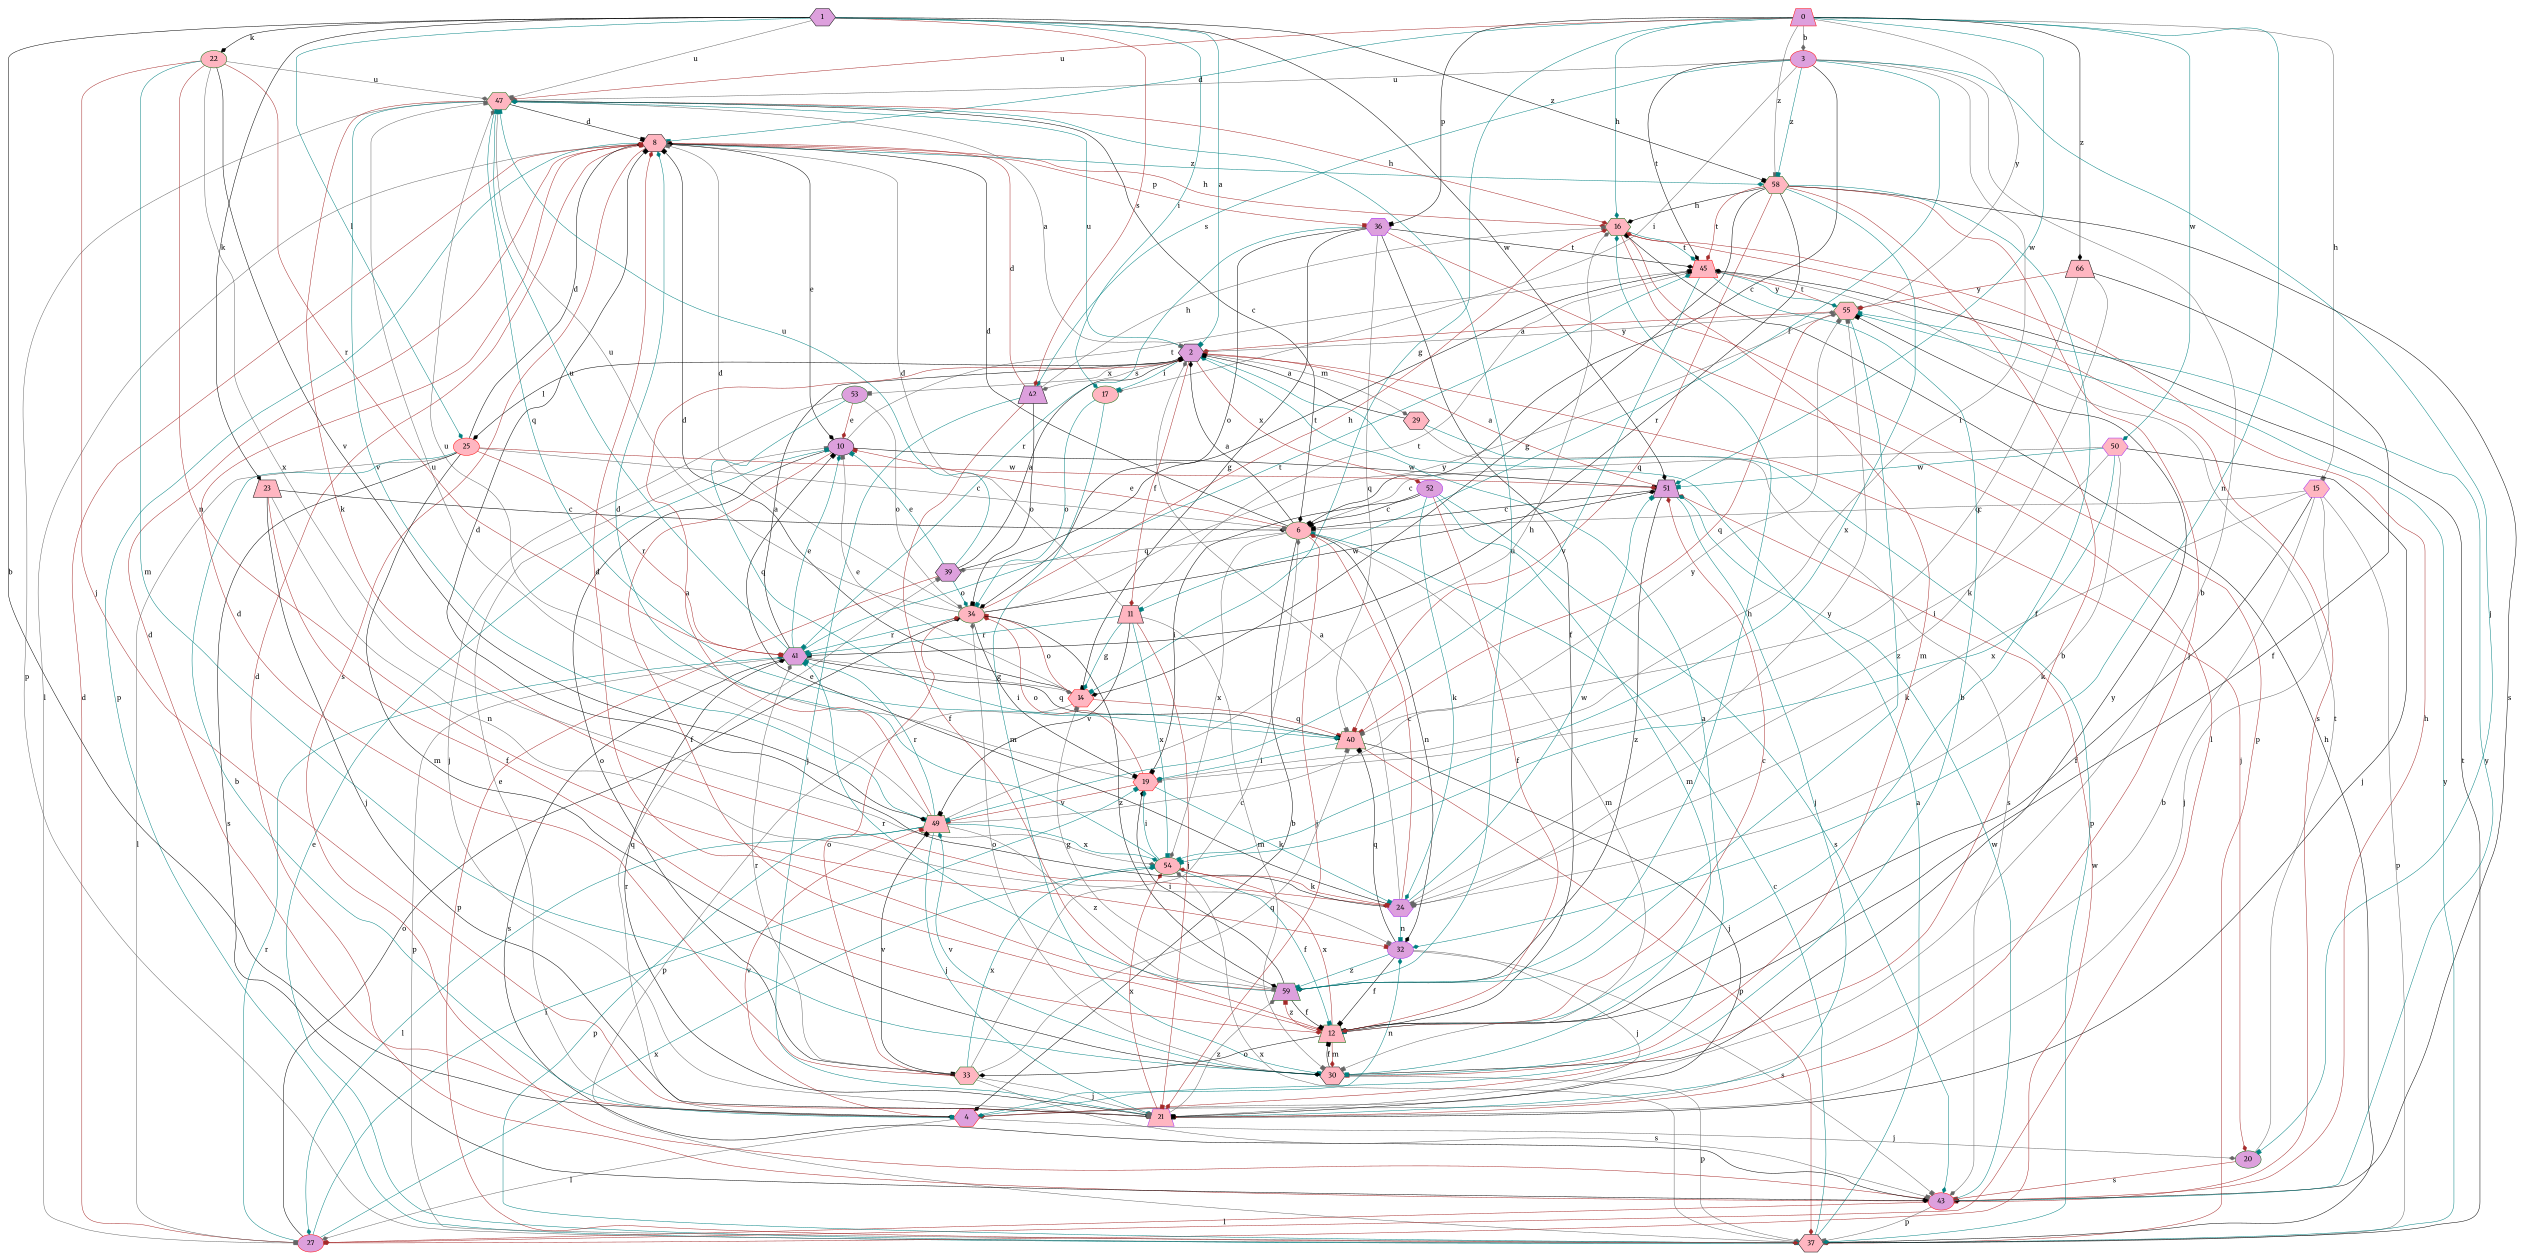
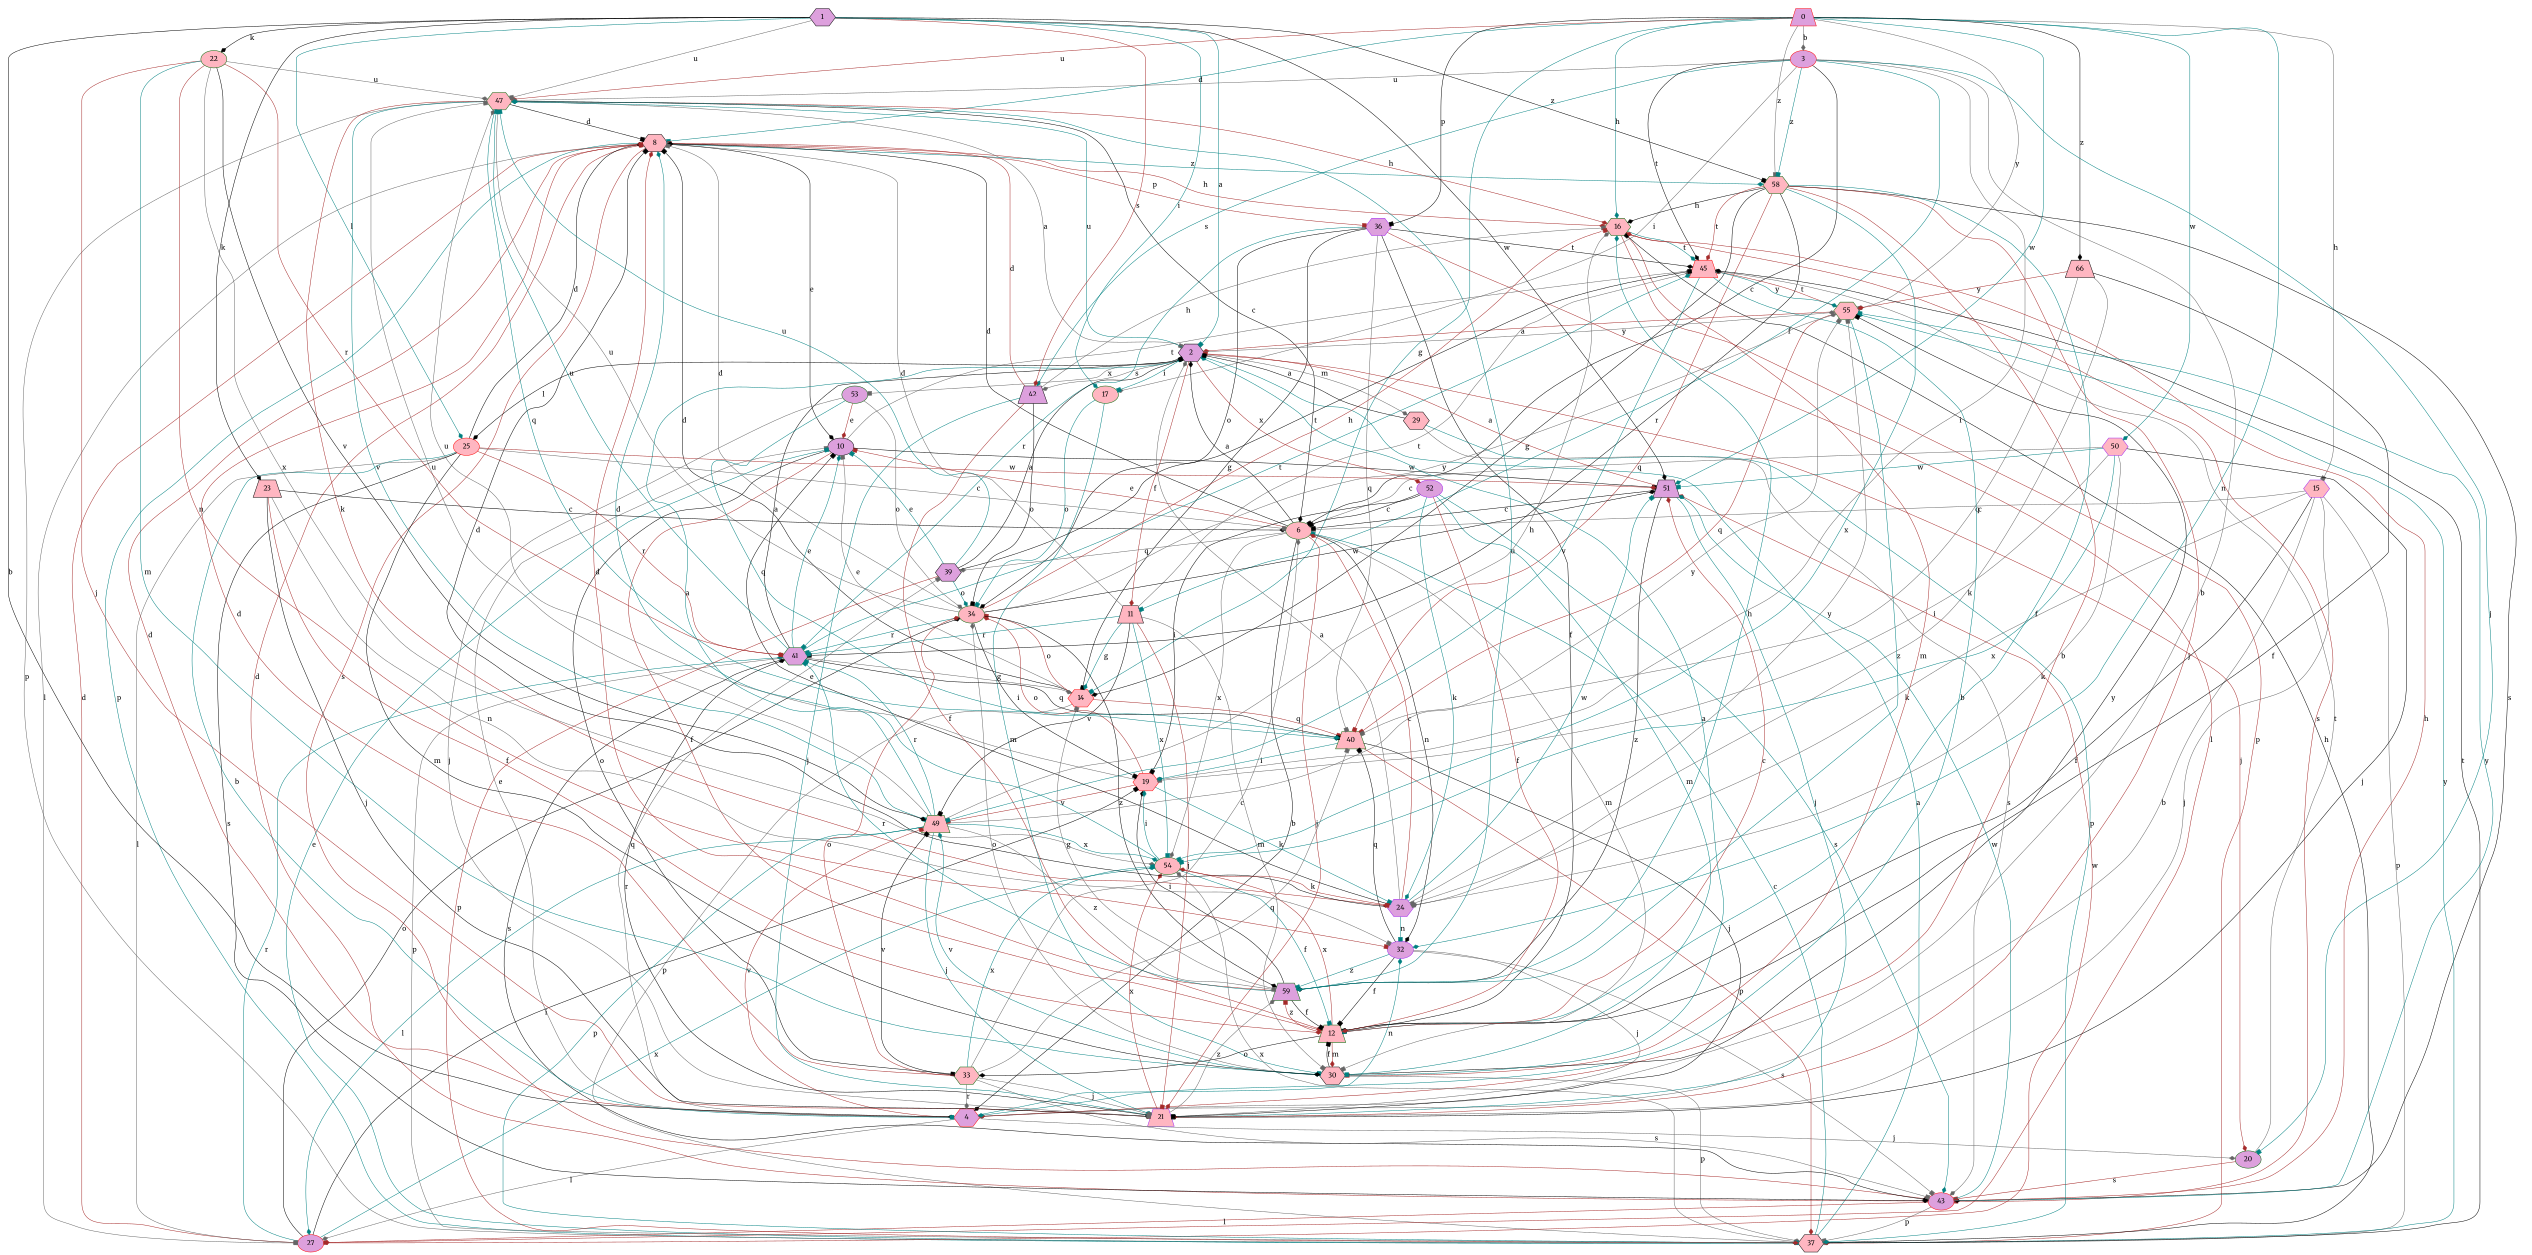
edge "49" -> "2": color brown -> teal
edge "34" -> "16": arrowhead diamond -> box
edge "33" -> "41": now "33" -> "4"
edge "27" -> "19": color teal -> black
